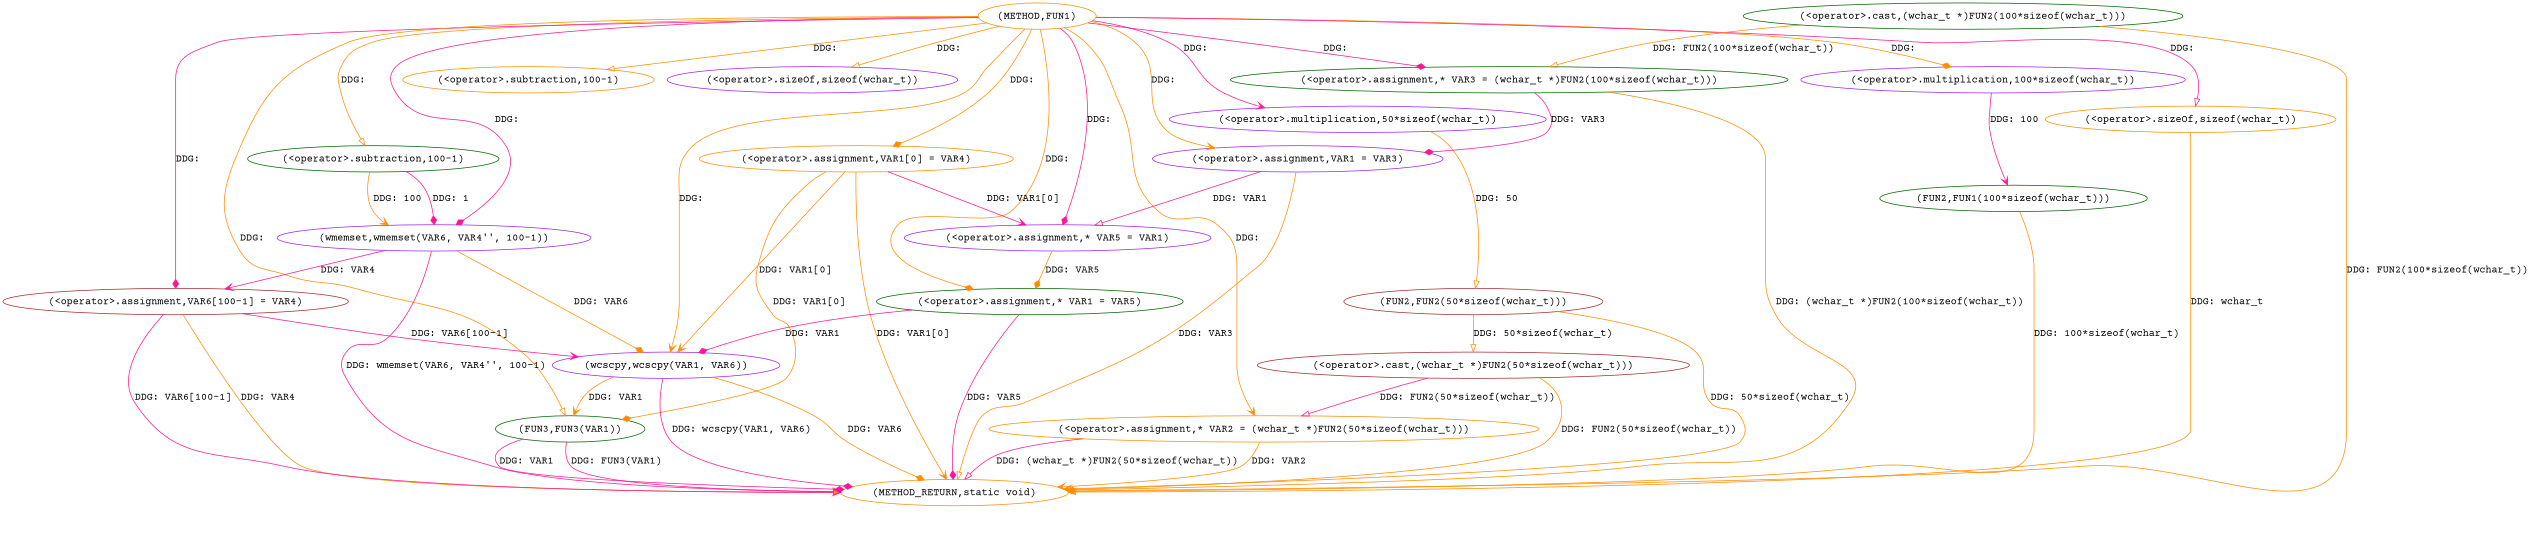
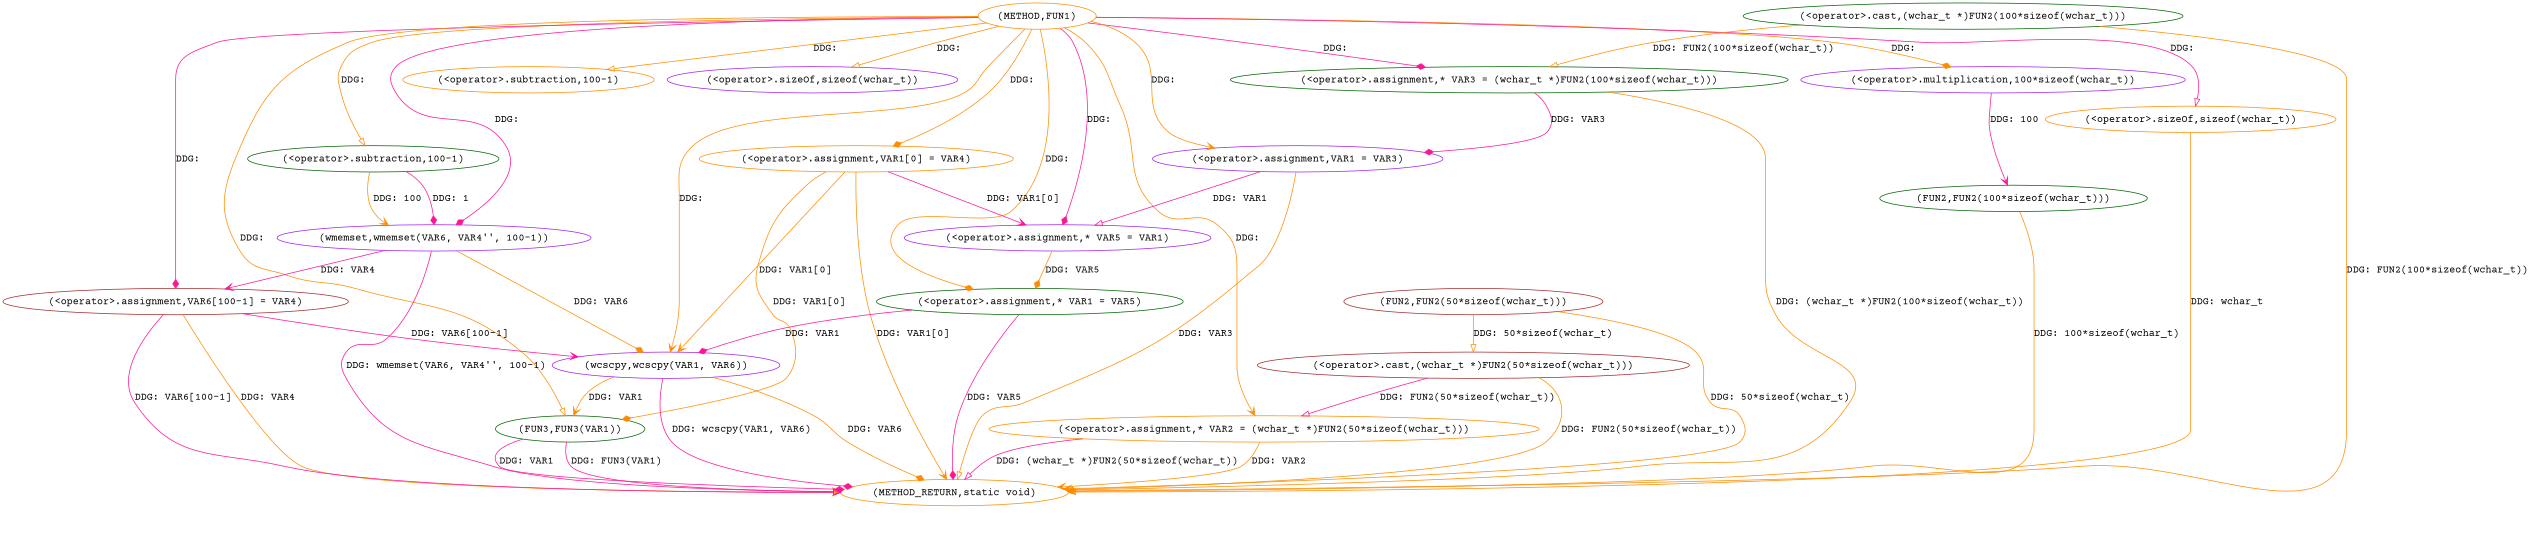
node "(<operator>.multiplication,50*sizeof(wchar_t))": removed
node "(FUN2,FUN1(100*sizeof(wchar_t)))": label "(FUN2,FUN1(100*sizeof(wchar_t)))" -> "(FUN2,FUN2(100*sizeof(wchar_t)))"
